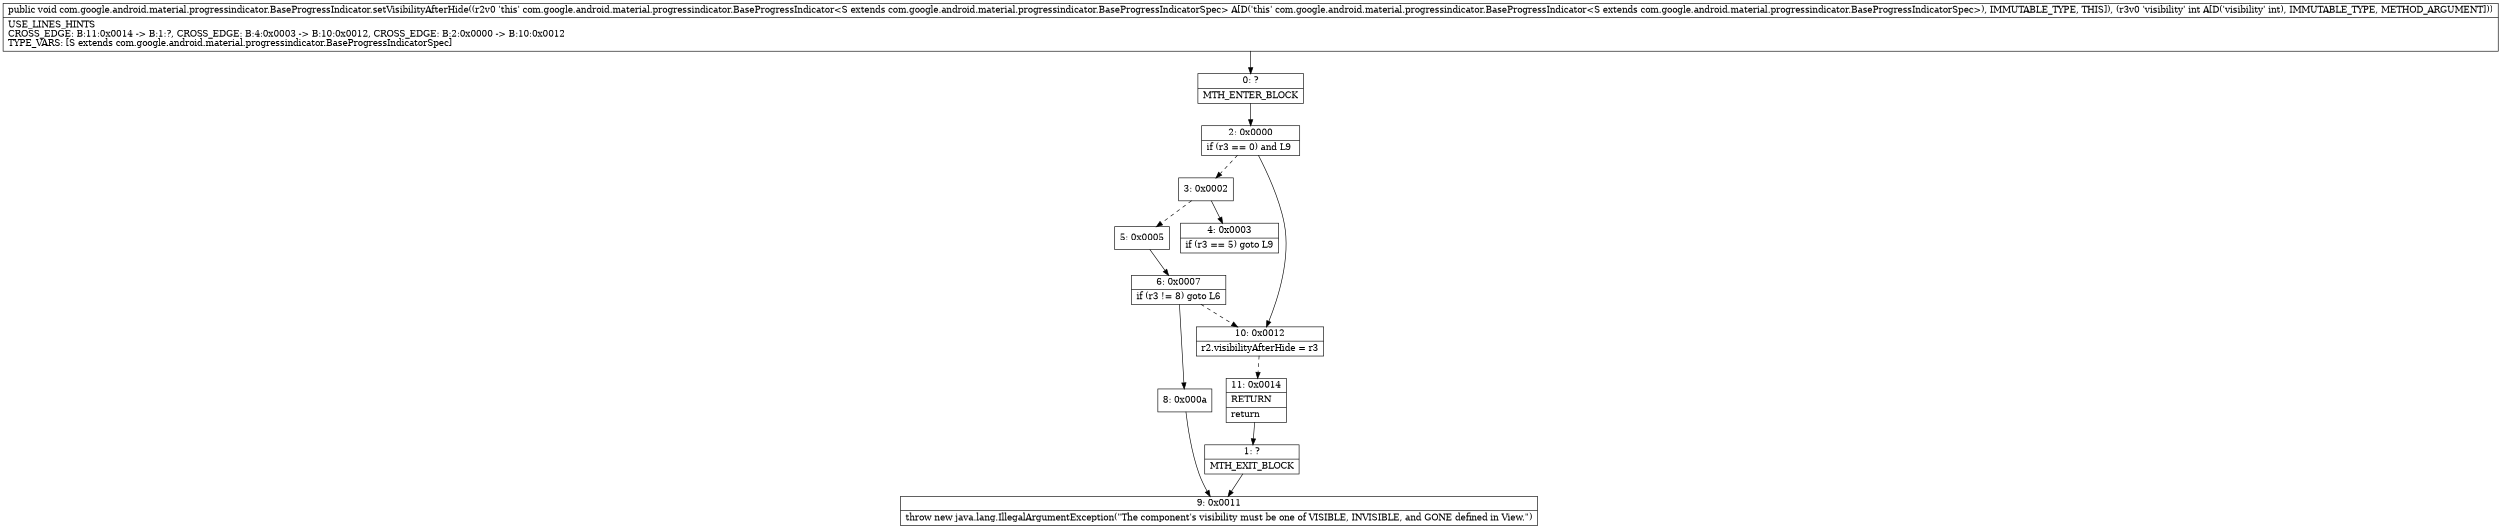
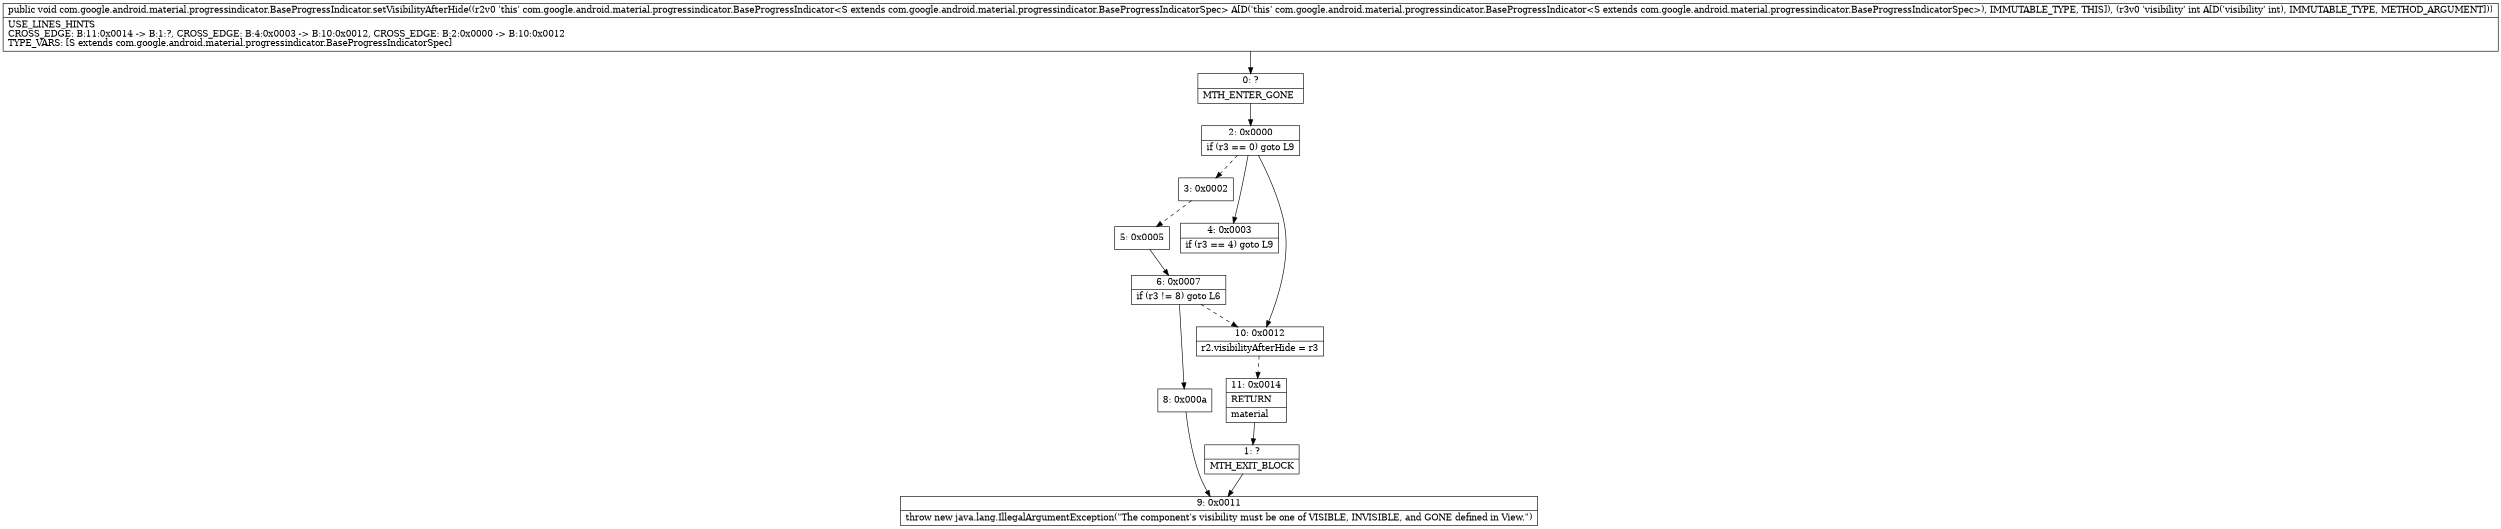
node "0: ?": text "MTH_ENTER_BLOCK" -> "MTH_ENTER_GONE"
node "2: 0x0000": text "if (r3 == 0) and L9" -> "if (r3 == 0) goto L9"
edge "3: 0x0002" -> "4: 0x0003": now "2: 0x0000" -> "4: 0x0003"
node "4: 0x0003": text "if (r3 == 5) goto L9" -> "if (r3 == 4) goto L9"
node "11: 0x0014": text "return" -> "material"
